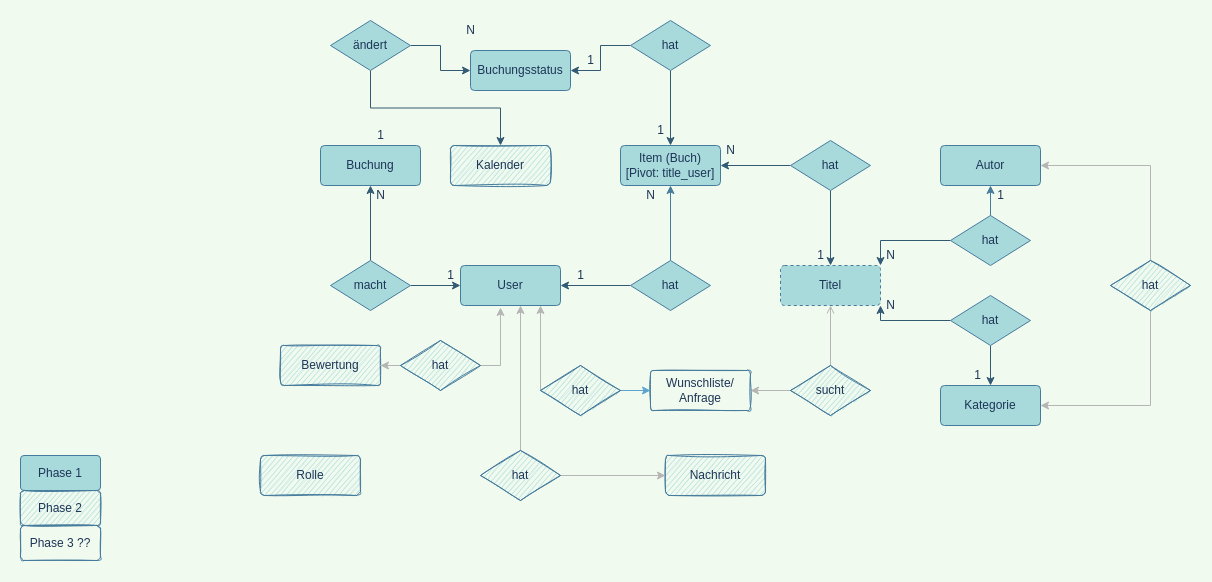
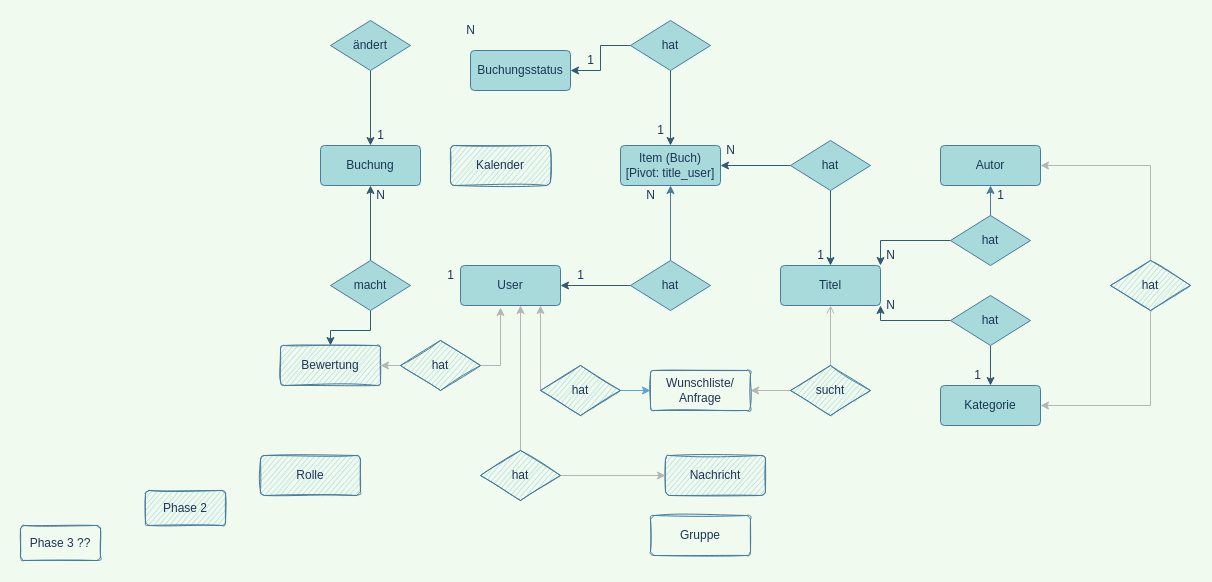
edge "ändert" -> "Buchungsstatus": removed
edge "ändert" -> "Kalender": now "ändert" -> "Buchung"
edge "macht" -> "User": now "macht" -> "Bewertung"
node "Titel": style dashed -> solid
node "Phase 1": removed
node "Phase 2": moved (61, 508) -> (186, 508)
node "Gruppe": added
